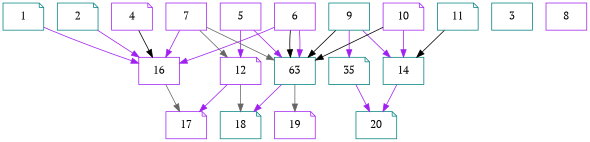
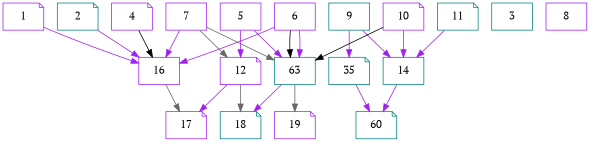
node "1": color teal -> purple
edge "9" -> "63": removed
edge "11" -> "14": color black -> purple
node "20": label "20" -> "60"
